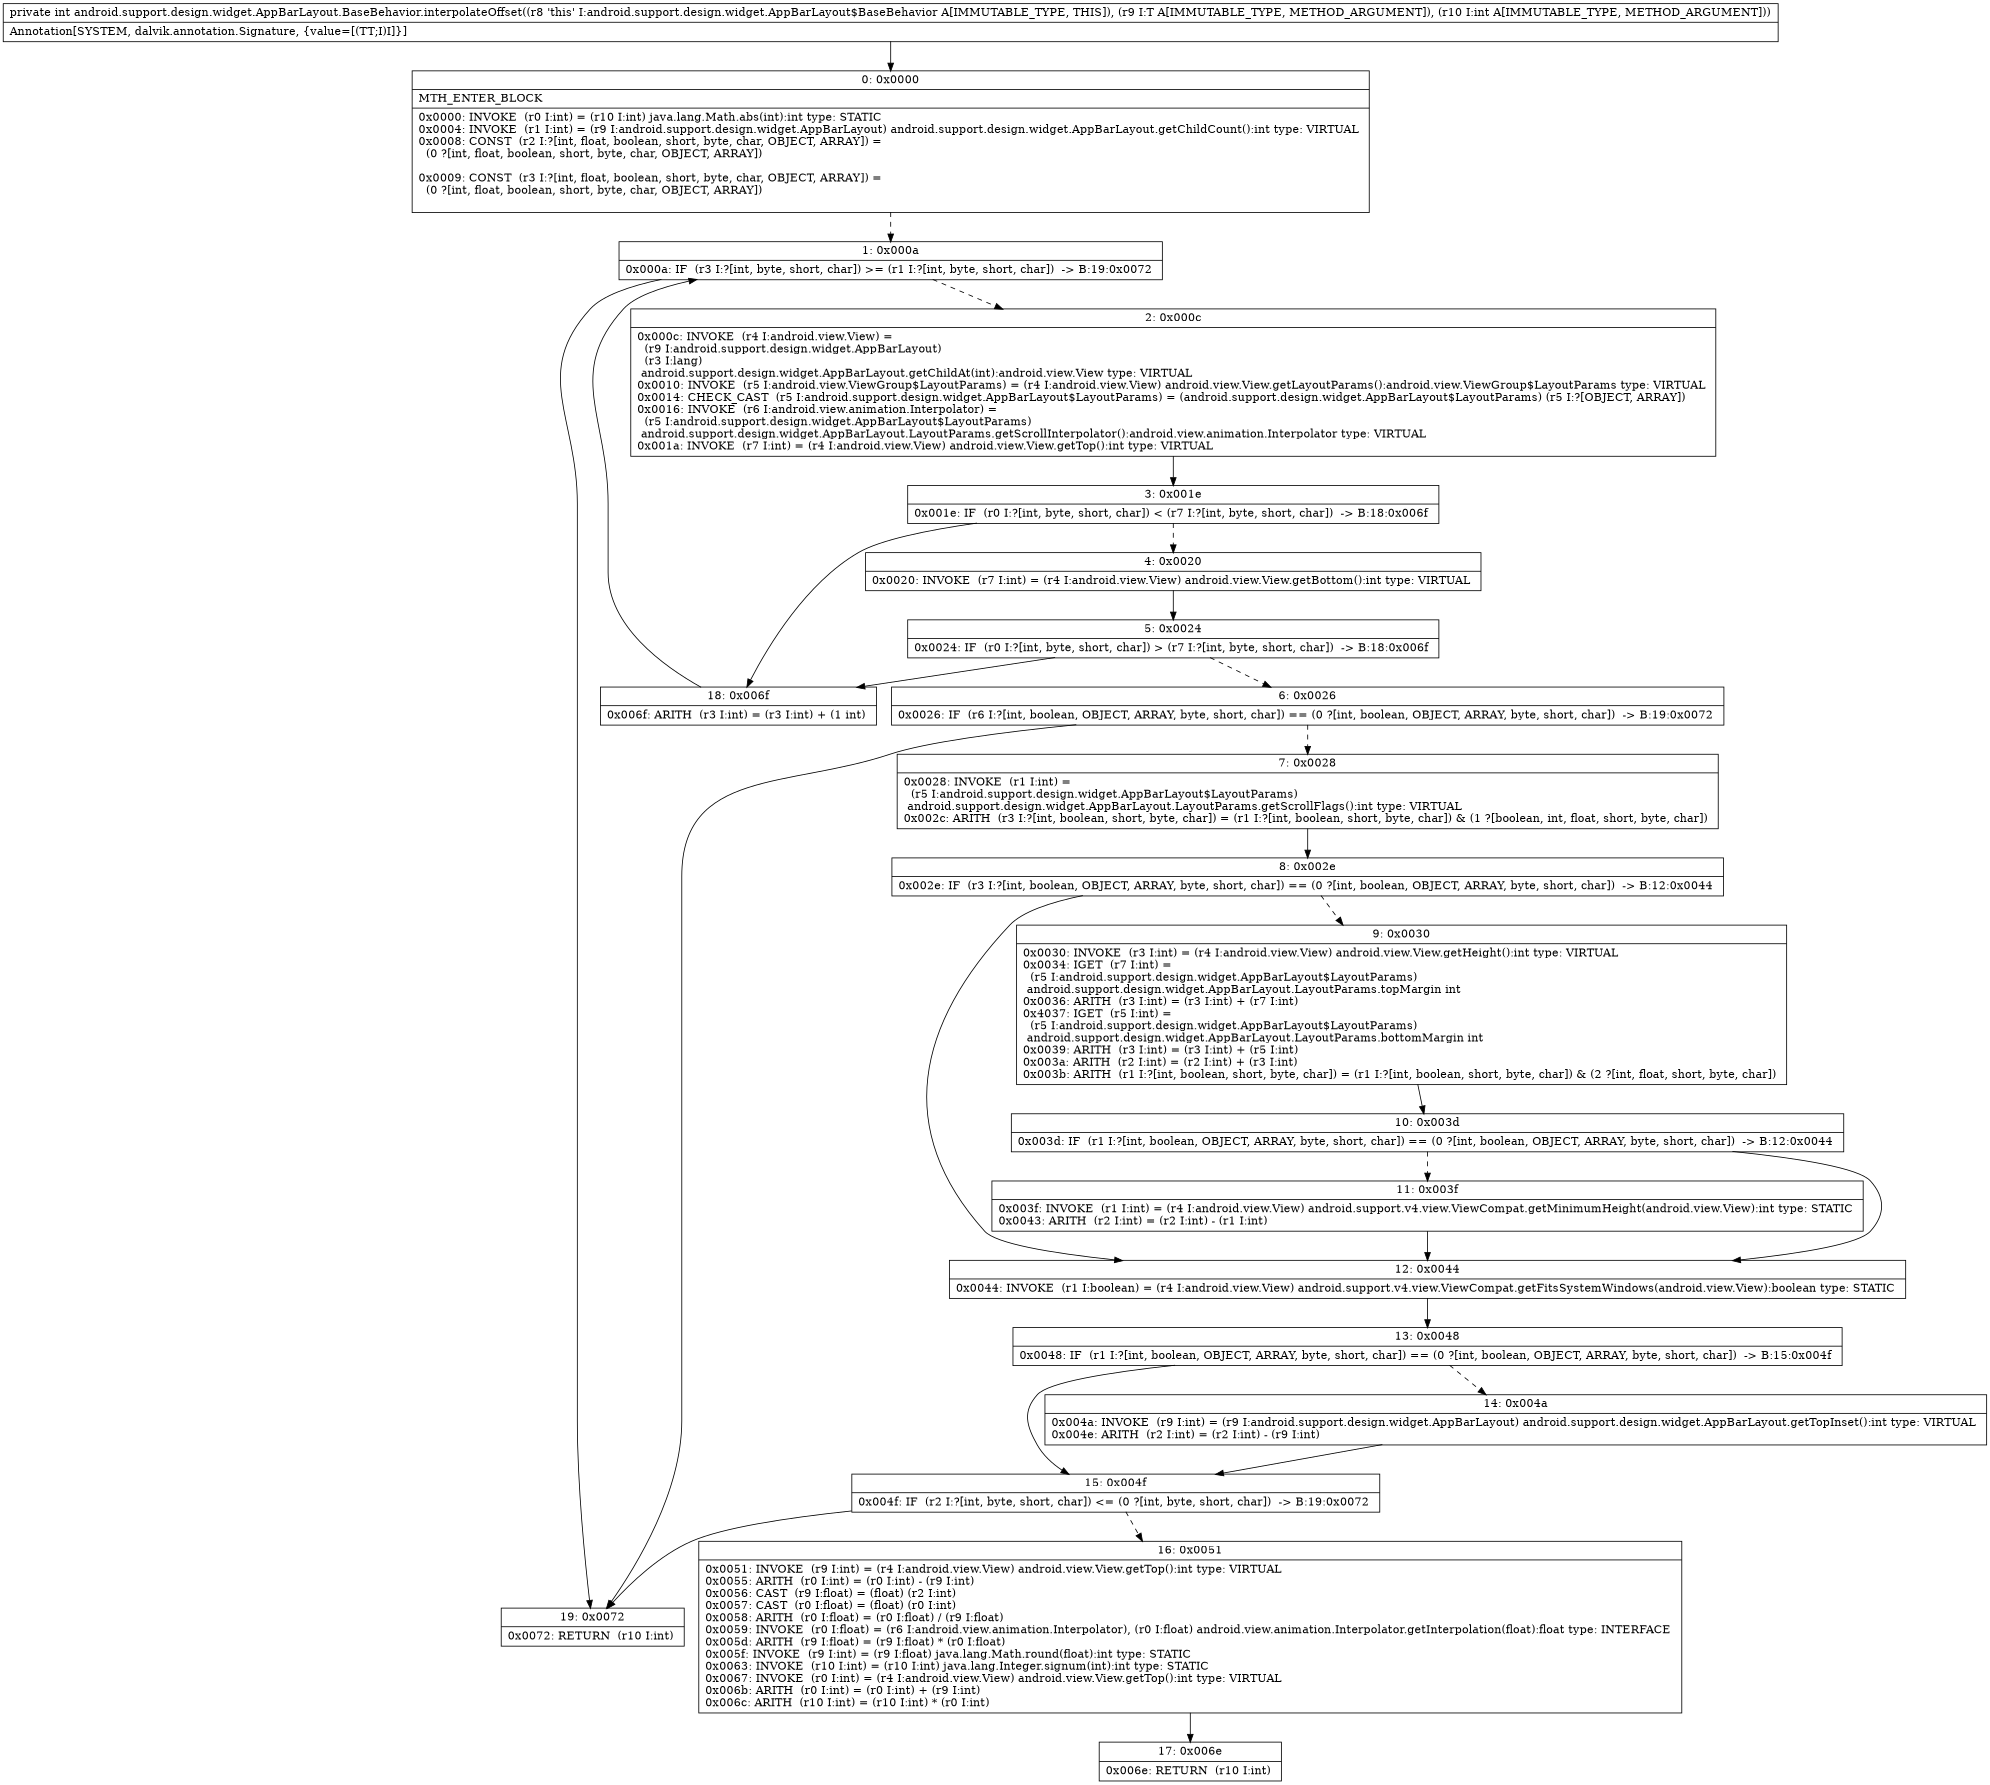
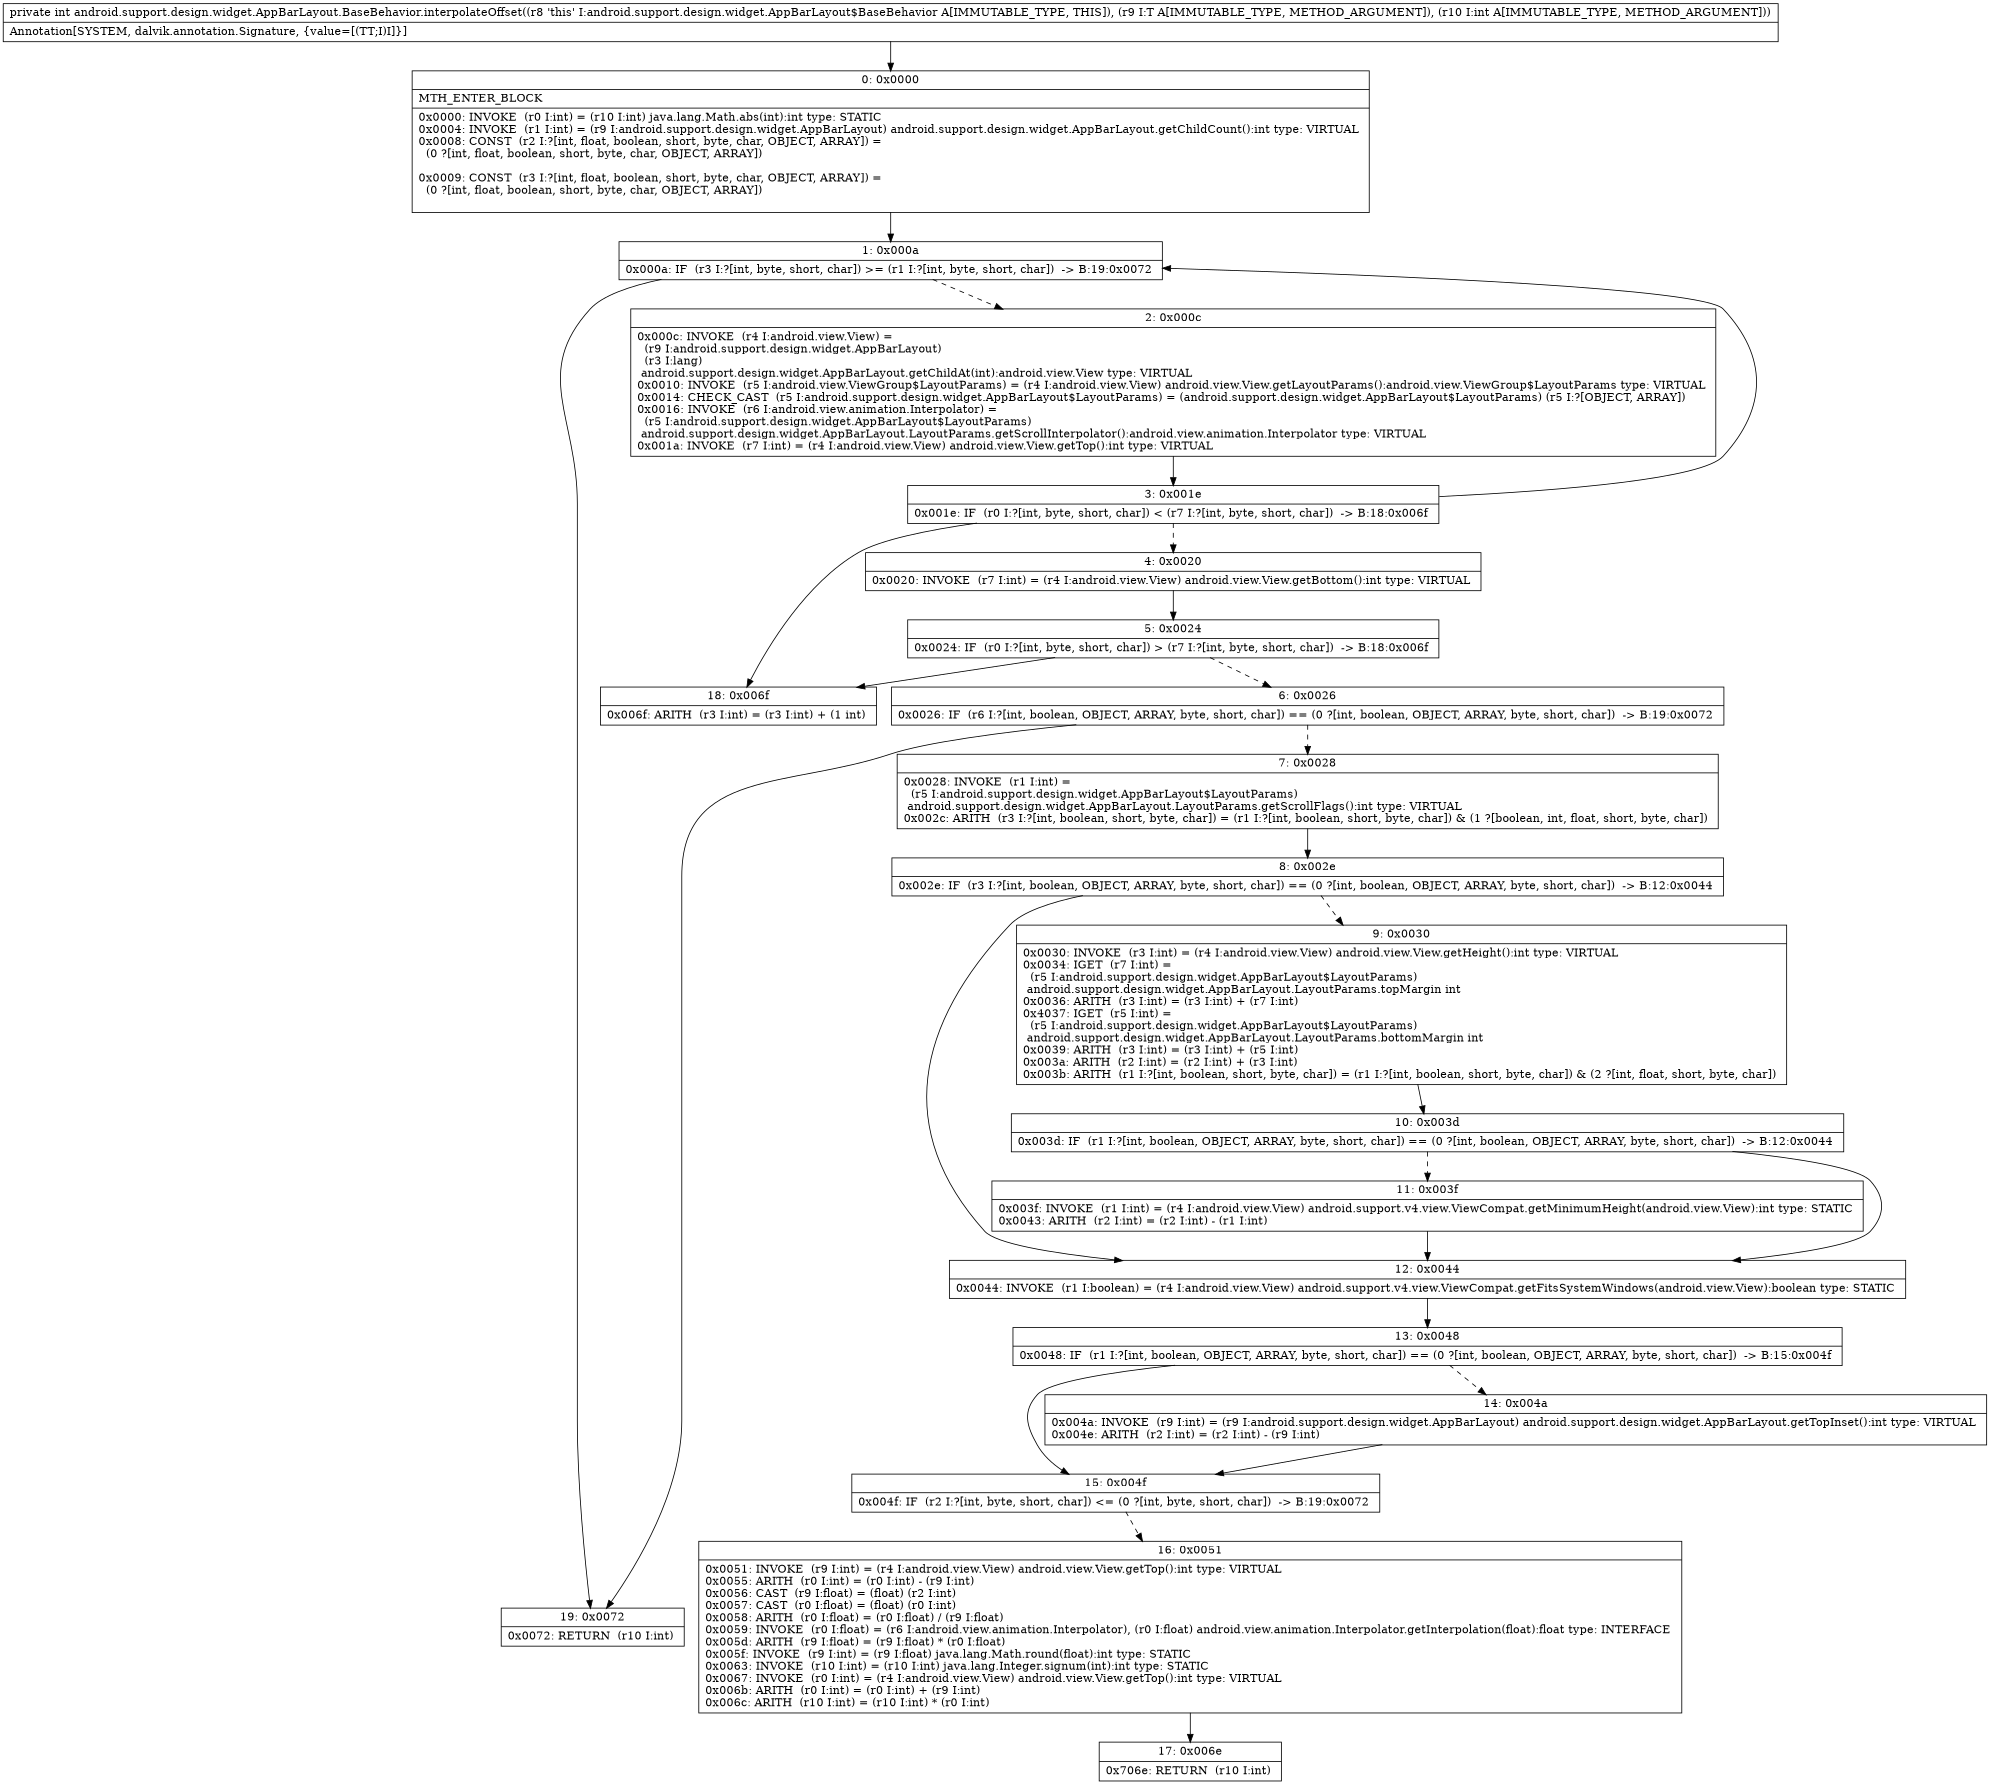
edge "0: 0x0000" -> "1: 0x000a": style dashed -> solid
edge "18: 0x006f" -> "1: 0x000a": now "3: 0x001e" -> "1: 0x000a"
edge "15: 0x004f" -> "19: 0x0072": removed
node "17: 0x006e": text "0x006e: RETURN  (r10 I:int)" -> "0x706e: RETURN  (r10 I:int)"
